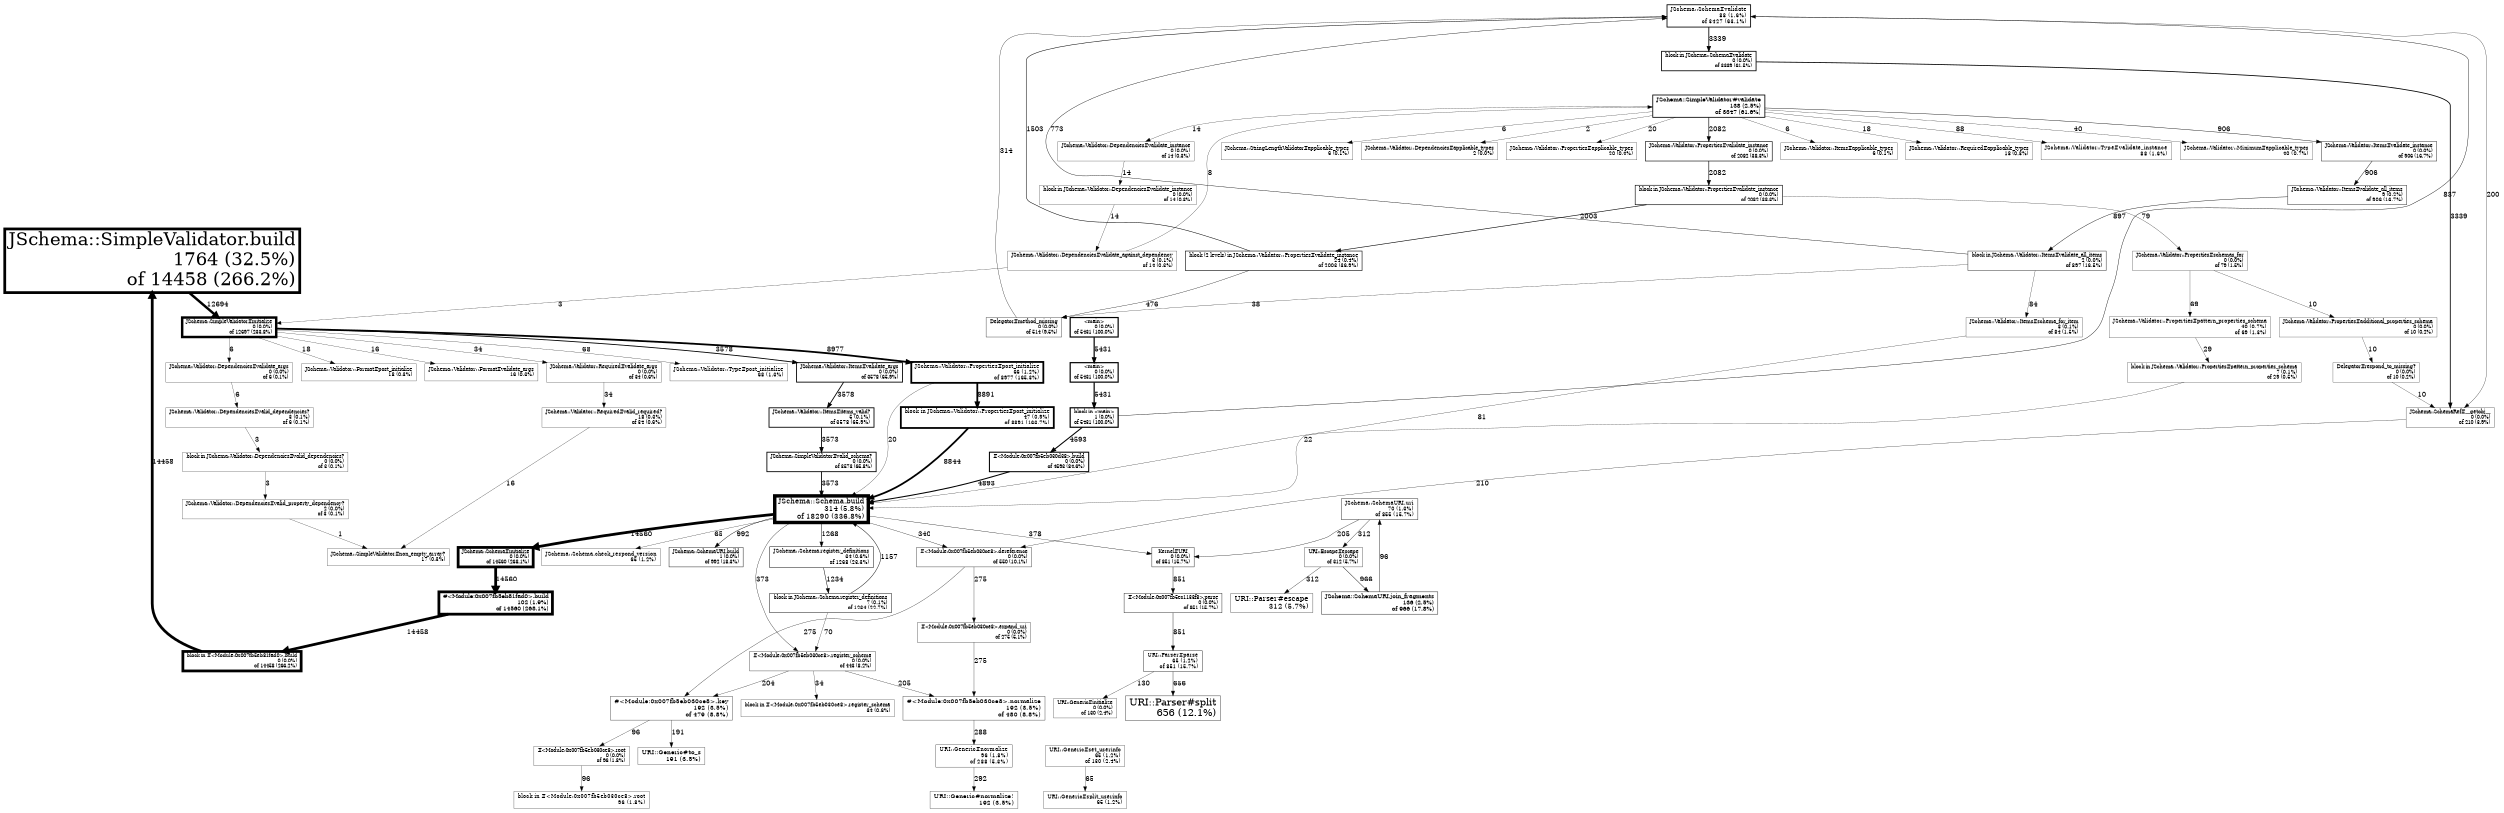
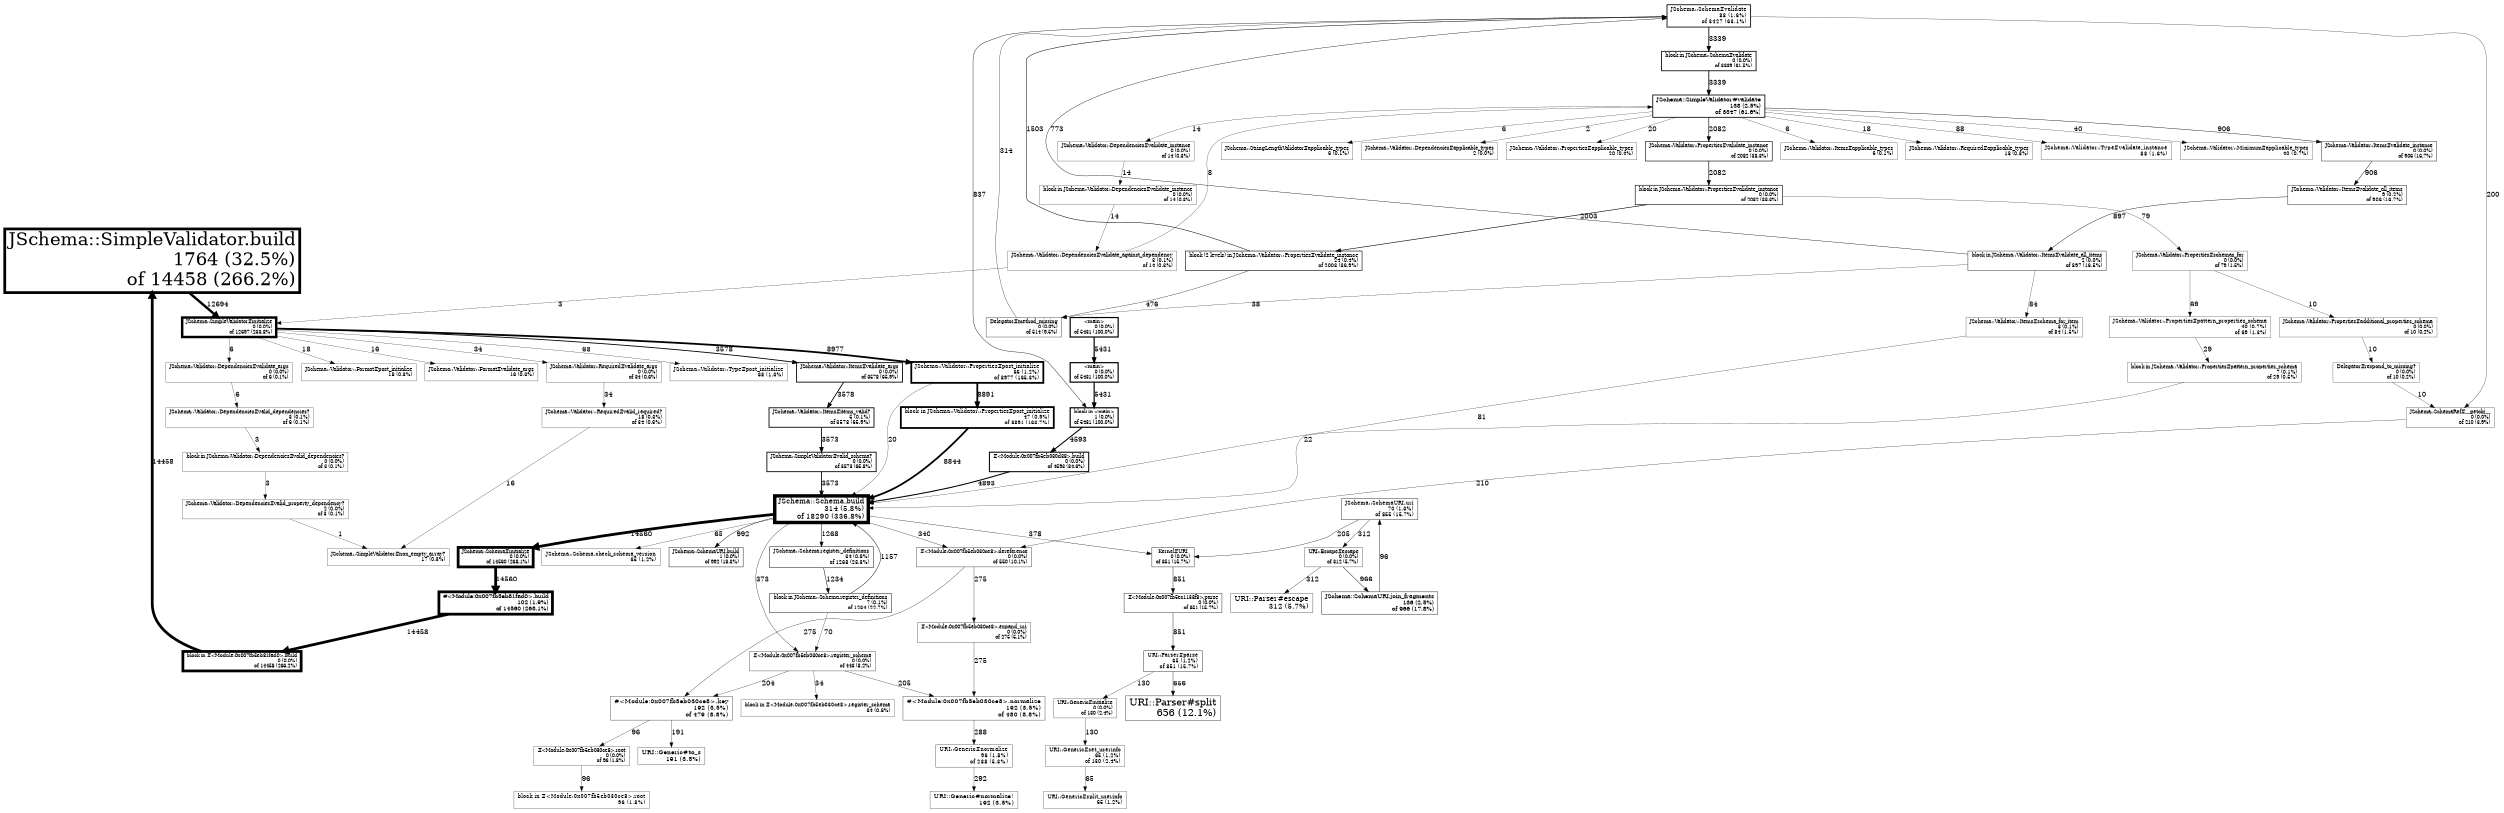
edge "block in JSchema::Schema#validate 0 (0.0%) of 3339 (61.5%)" -> "JSchema::SchemaRef#__getobj__ 0 (0.0%) of 210 (3.9%)": now "block in JSchema::Schema#validate 0 (0.0%) of 3339 (61.5%)" -> "JSchema::SimpleValidator#validate 138 (2.5%) of 3347 (61.6%)"
edge "block in <main> 1 (0.0%) of 5431 (100.0%)" -> "JSchema::Schema#validate 88 (1.6%) of 3427 (63.1%)": reversed
node "JSchema::Schema.check_respond_version 65 (1.2%)": label "JSchema::Schema.check_respond_version 65 (1.2%)" -> "JSchema::Schema.check_schema_version 65 (1.2%)"
edge "URI::Generic#initialize 0 (0.0%) of 130 (2.4%)" -> "URI::Generic#set_userinfo 65 (1.2%) of 130 (2.4%)": added, label "130"
